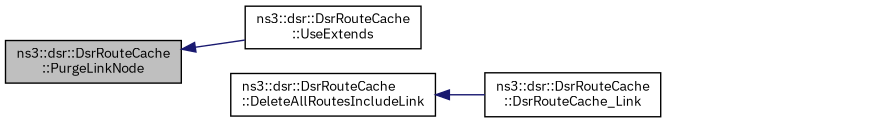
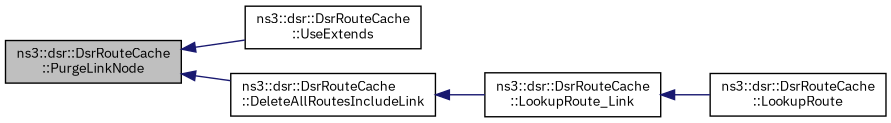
edge "ns3::dsr::DsrRouteCache ::DeleteAllRoutesIncludeLink" -> "ns3::dsr::DsrRouteCache ::PurgeLinkNode": added
node "ns3::dsr::DsrRouteCache ::DsrRouteCache_Link": label "ns3::dsr::DsrRouteCache ::DsrRouteCache_Link" -> "ns3::dsr::DsrRouteCache ::LookupRoute_Link"
node "ns3::dsr::DsrRouteCache ::LookupRoute": added
